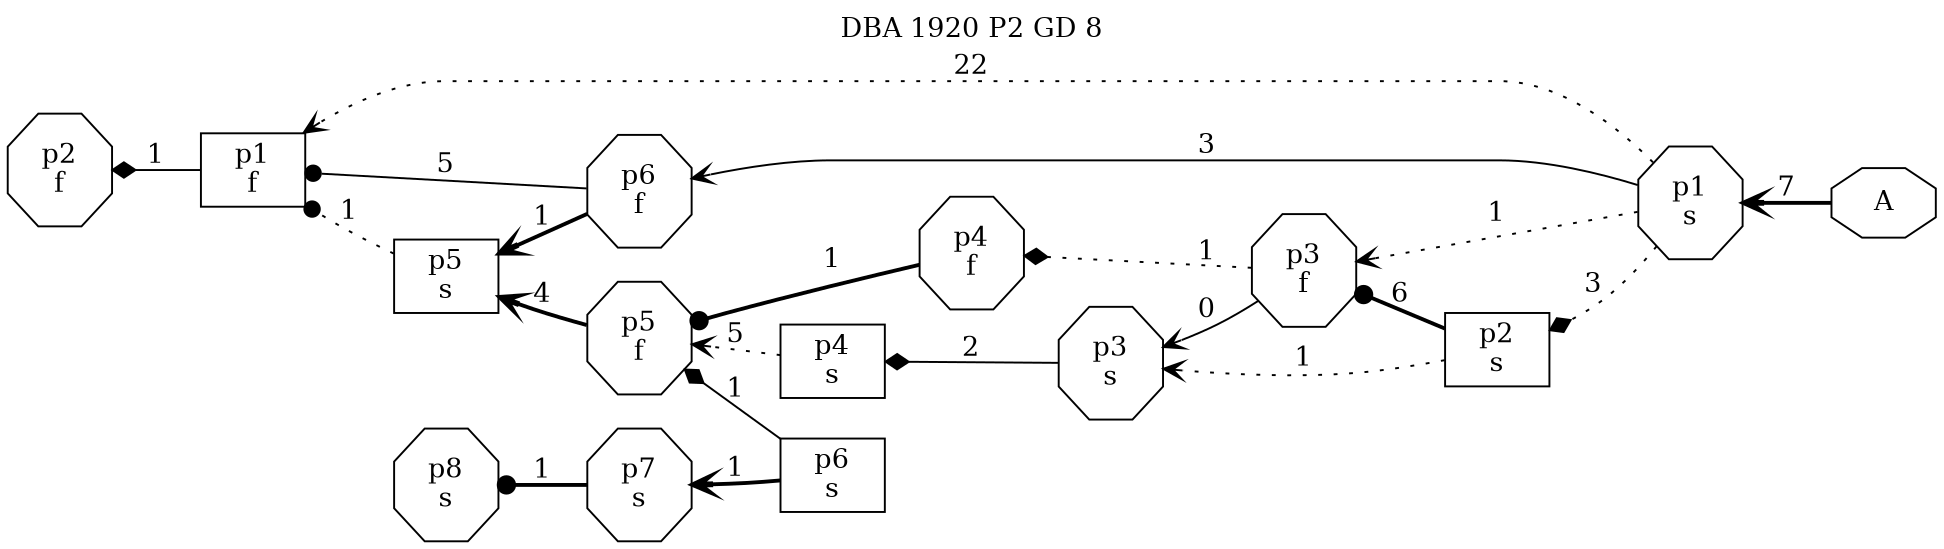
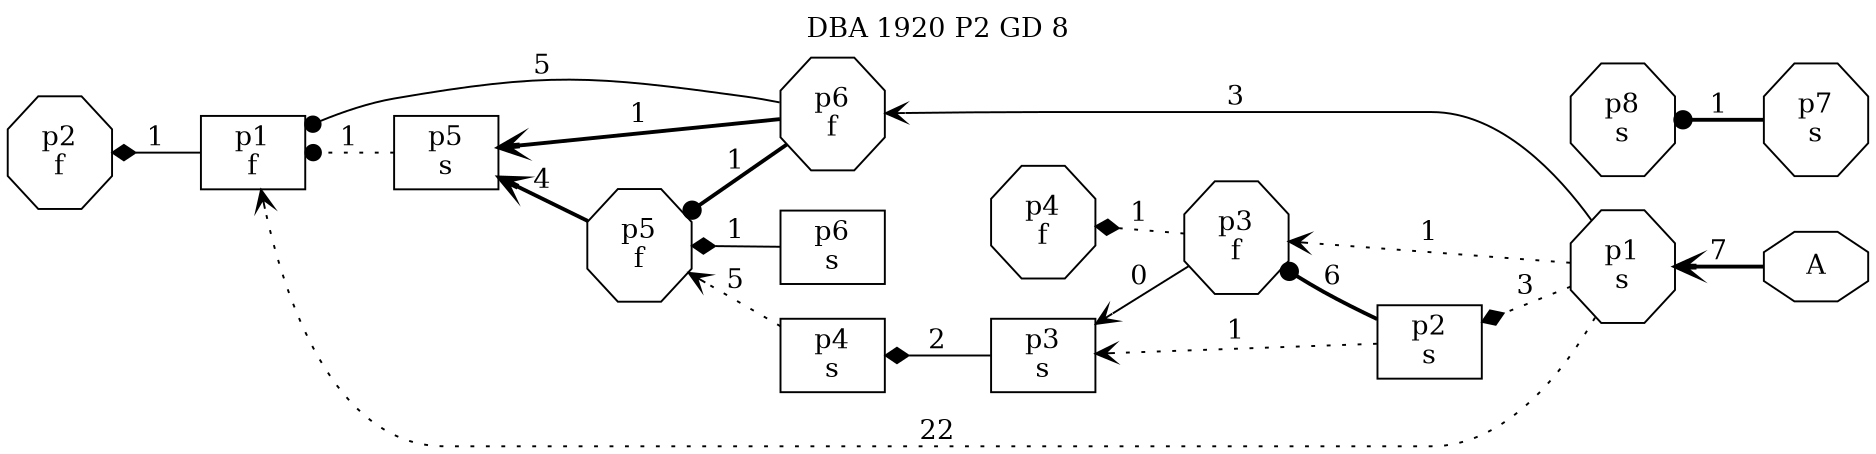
edge "p4 f" -> "p5 f": now "p6 f" -> "p5 f"
node "p3 s": shape octagon -> box
edge "p6 s" -> "p7 s": removed, label "1"
